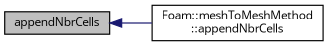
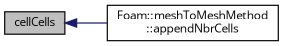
node "appendNbrCells": label "appendNbrCells" -> "cellCells"
